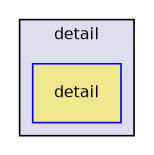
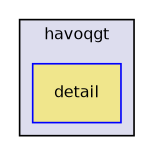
cluster "detail": label "detail" -> "havoqgt"
